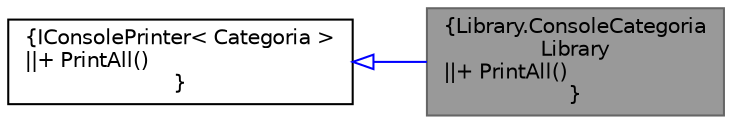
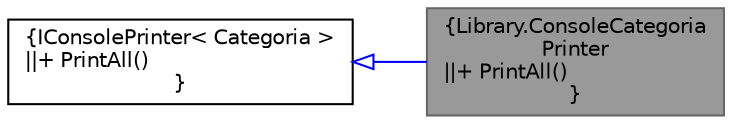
node "{Library.ConsoleCategoria Library ||+ PrintAll() }": label "{Library.ConsoleCategoria Library ||+ PrintAll() }" -> "{Library.ConsoleCategoria Printer ||+ PrintAll() }"
